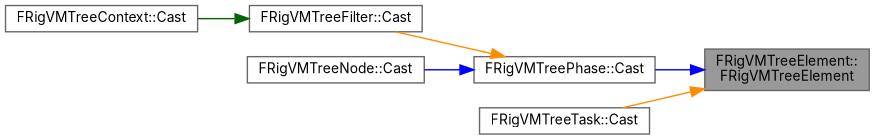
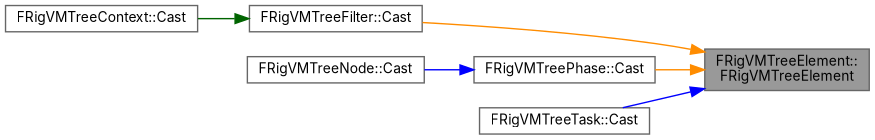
edge "FRigVMTreeFilter::Cast" -> "FRigVMTreePhase::Cast": now "FRigVMTreeFilter::Cast" -> "FRigVMTreeElement:: FRigVMTreeElement"
edge "FRigVMTreePhase::Cast" -> "FRigVMTreeElement:: FRigVMTreeElement": color blue -> darkorange
edge "FRigVMTreeTask::Cast" -> "FRigVMTreeElement:: FRigVMTreeElement": color darkorange -> blue
